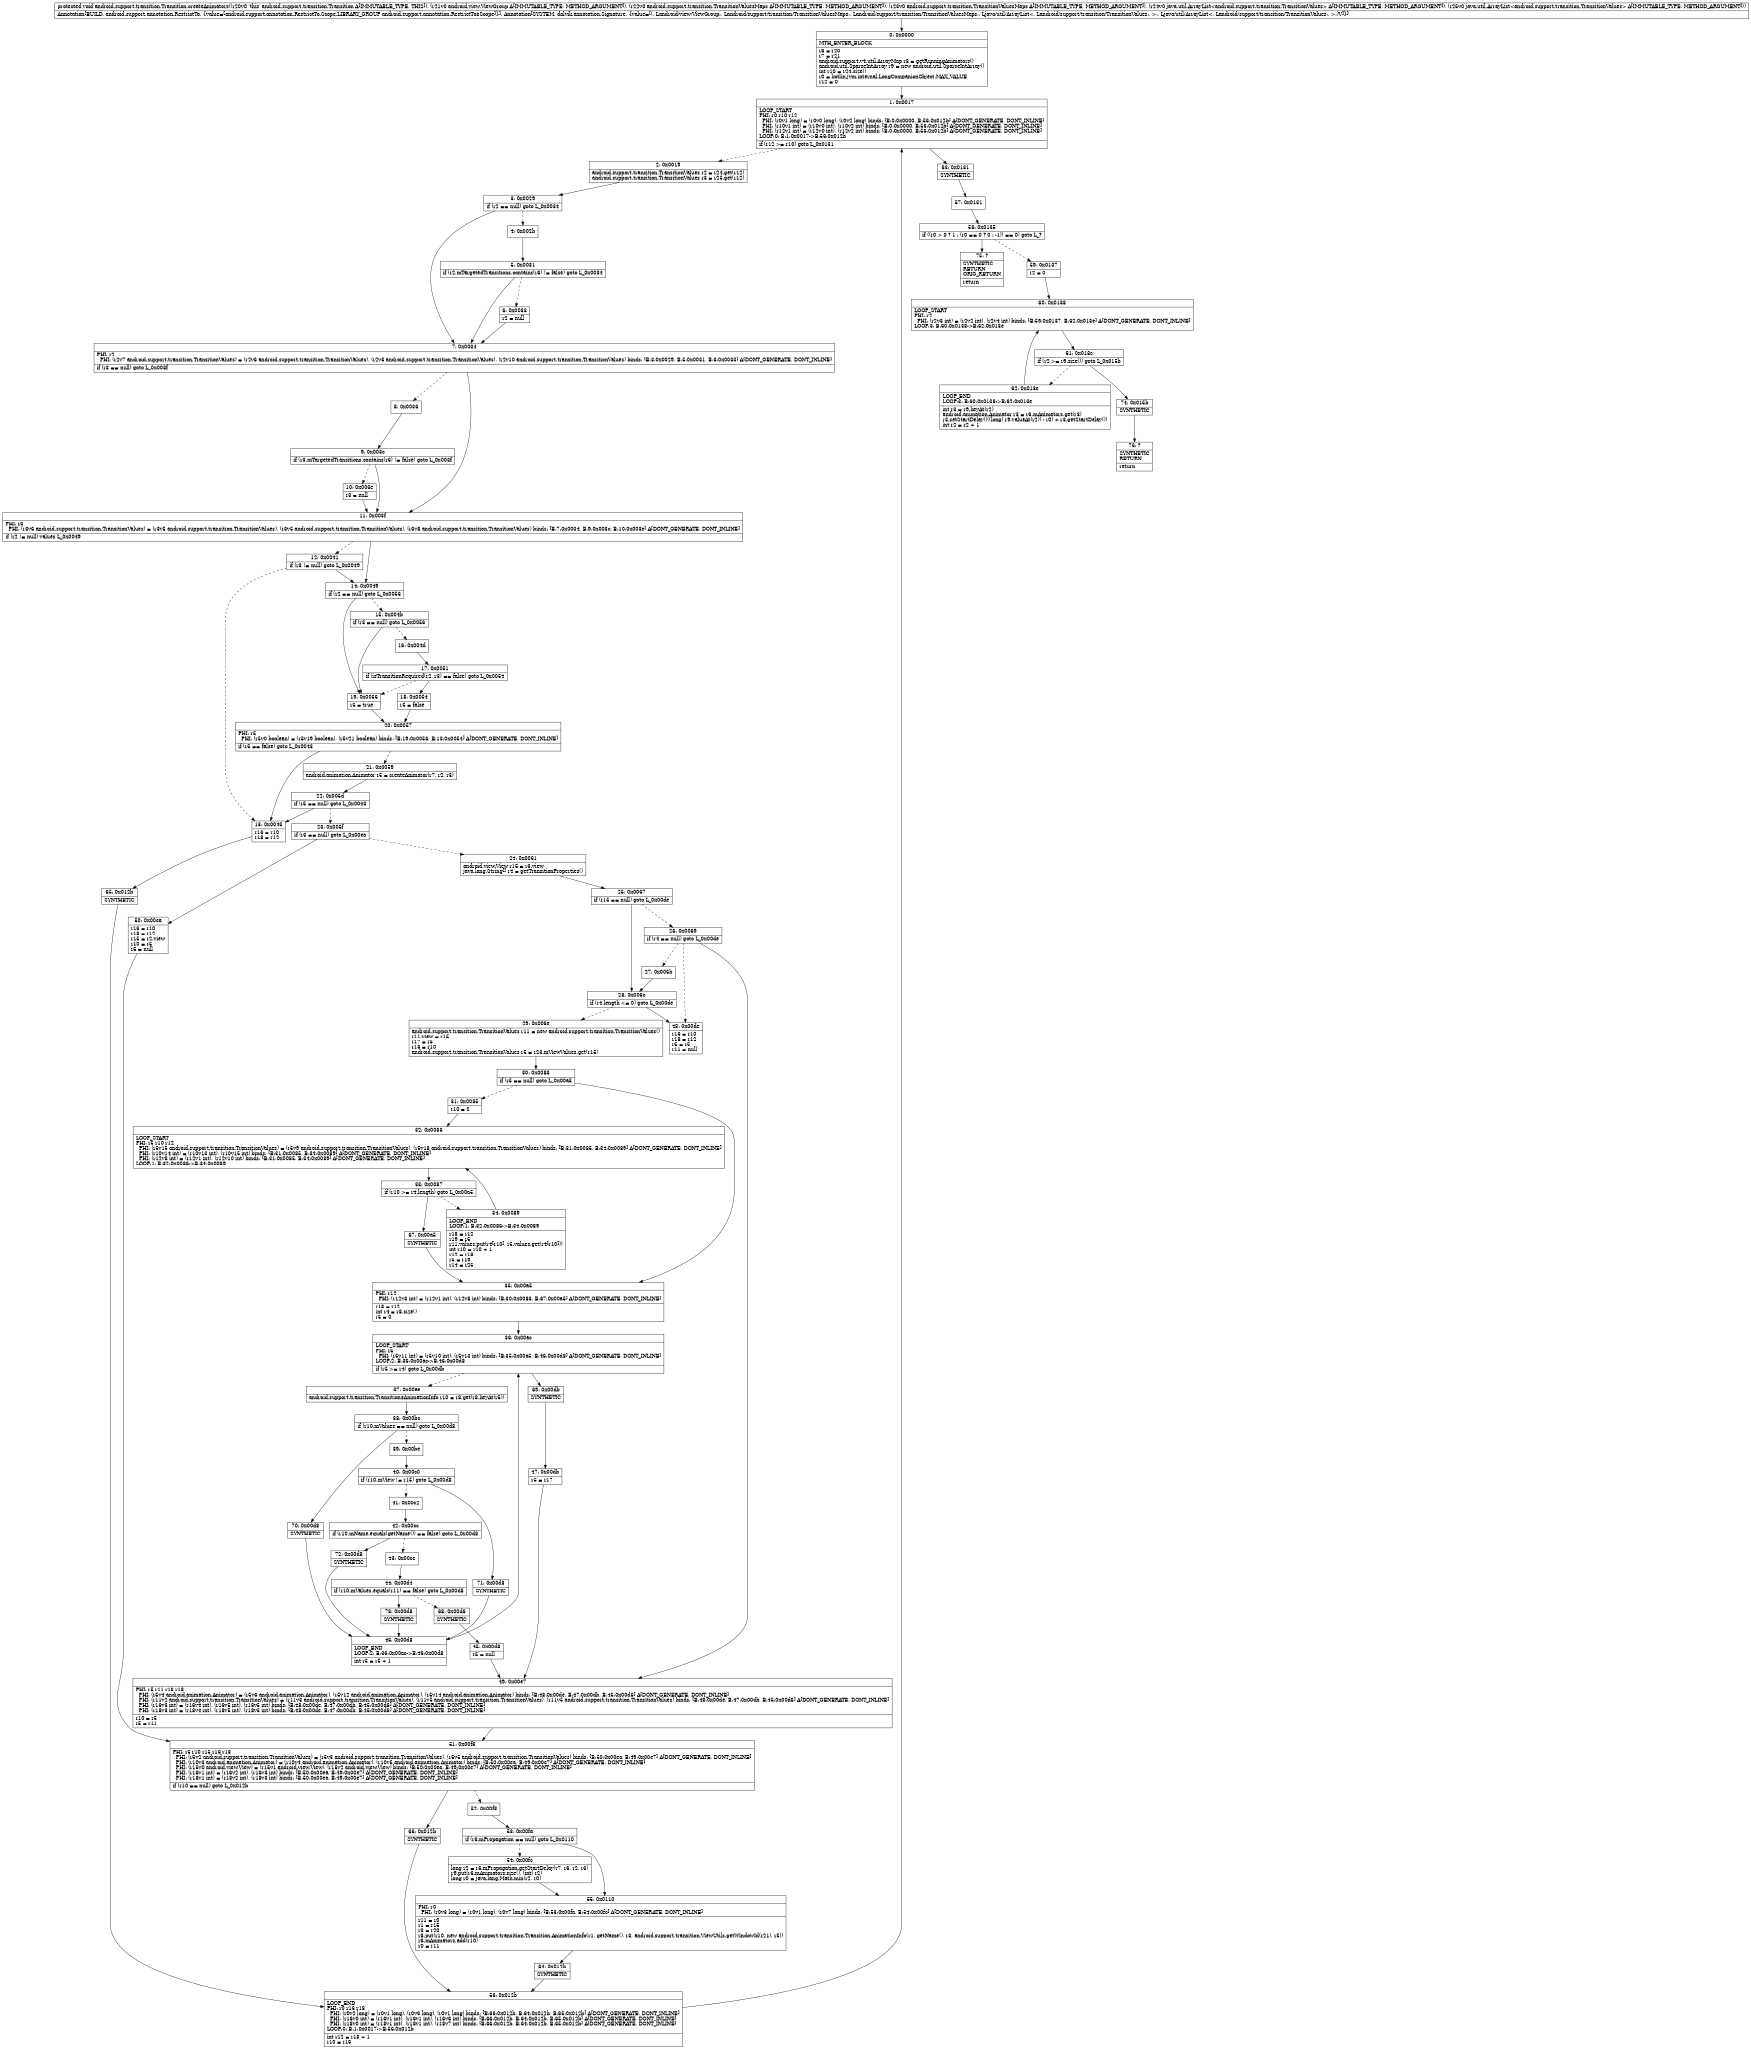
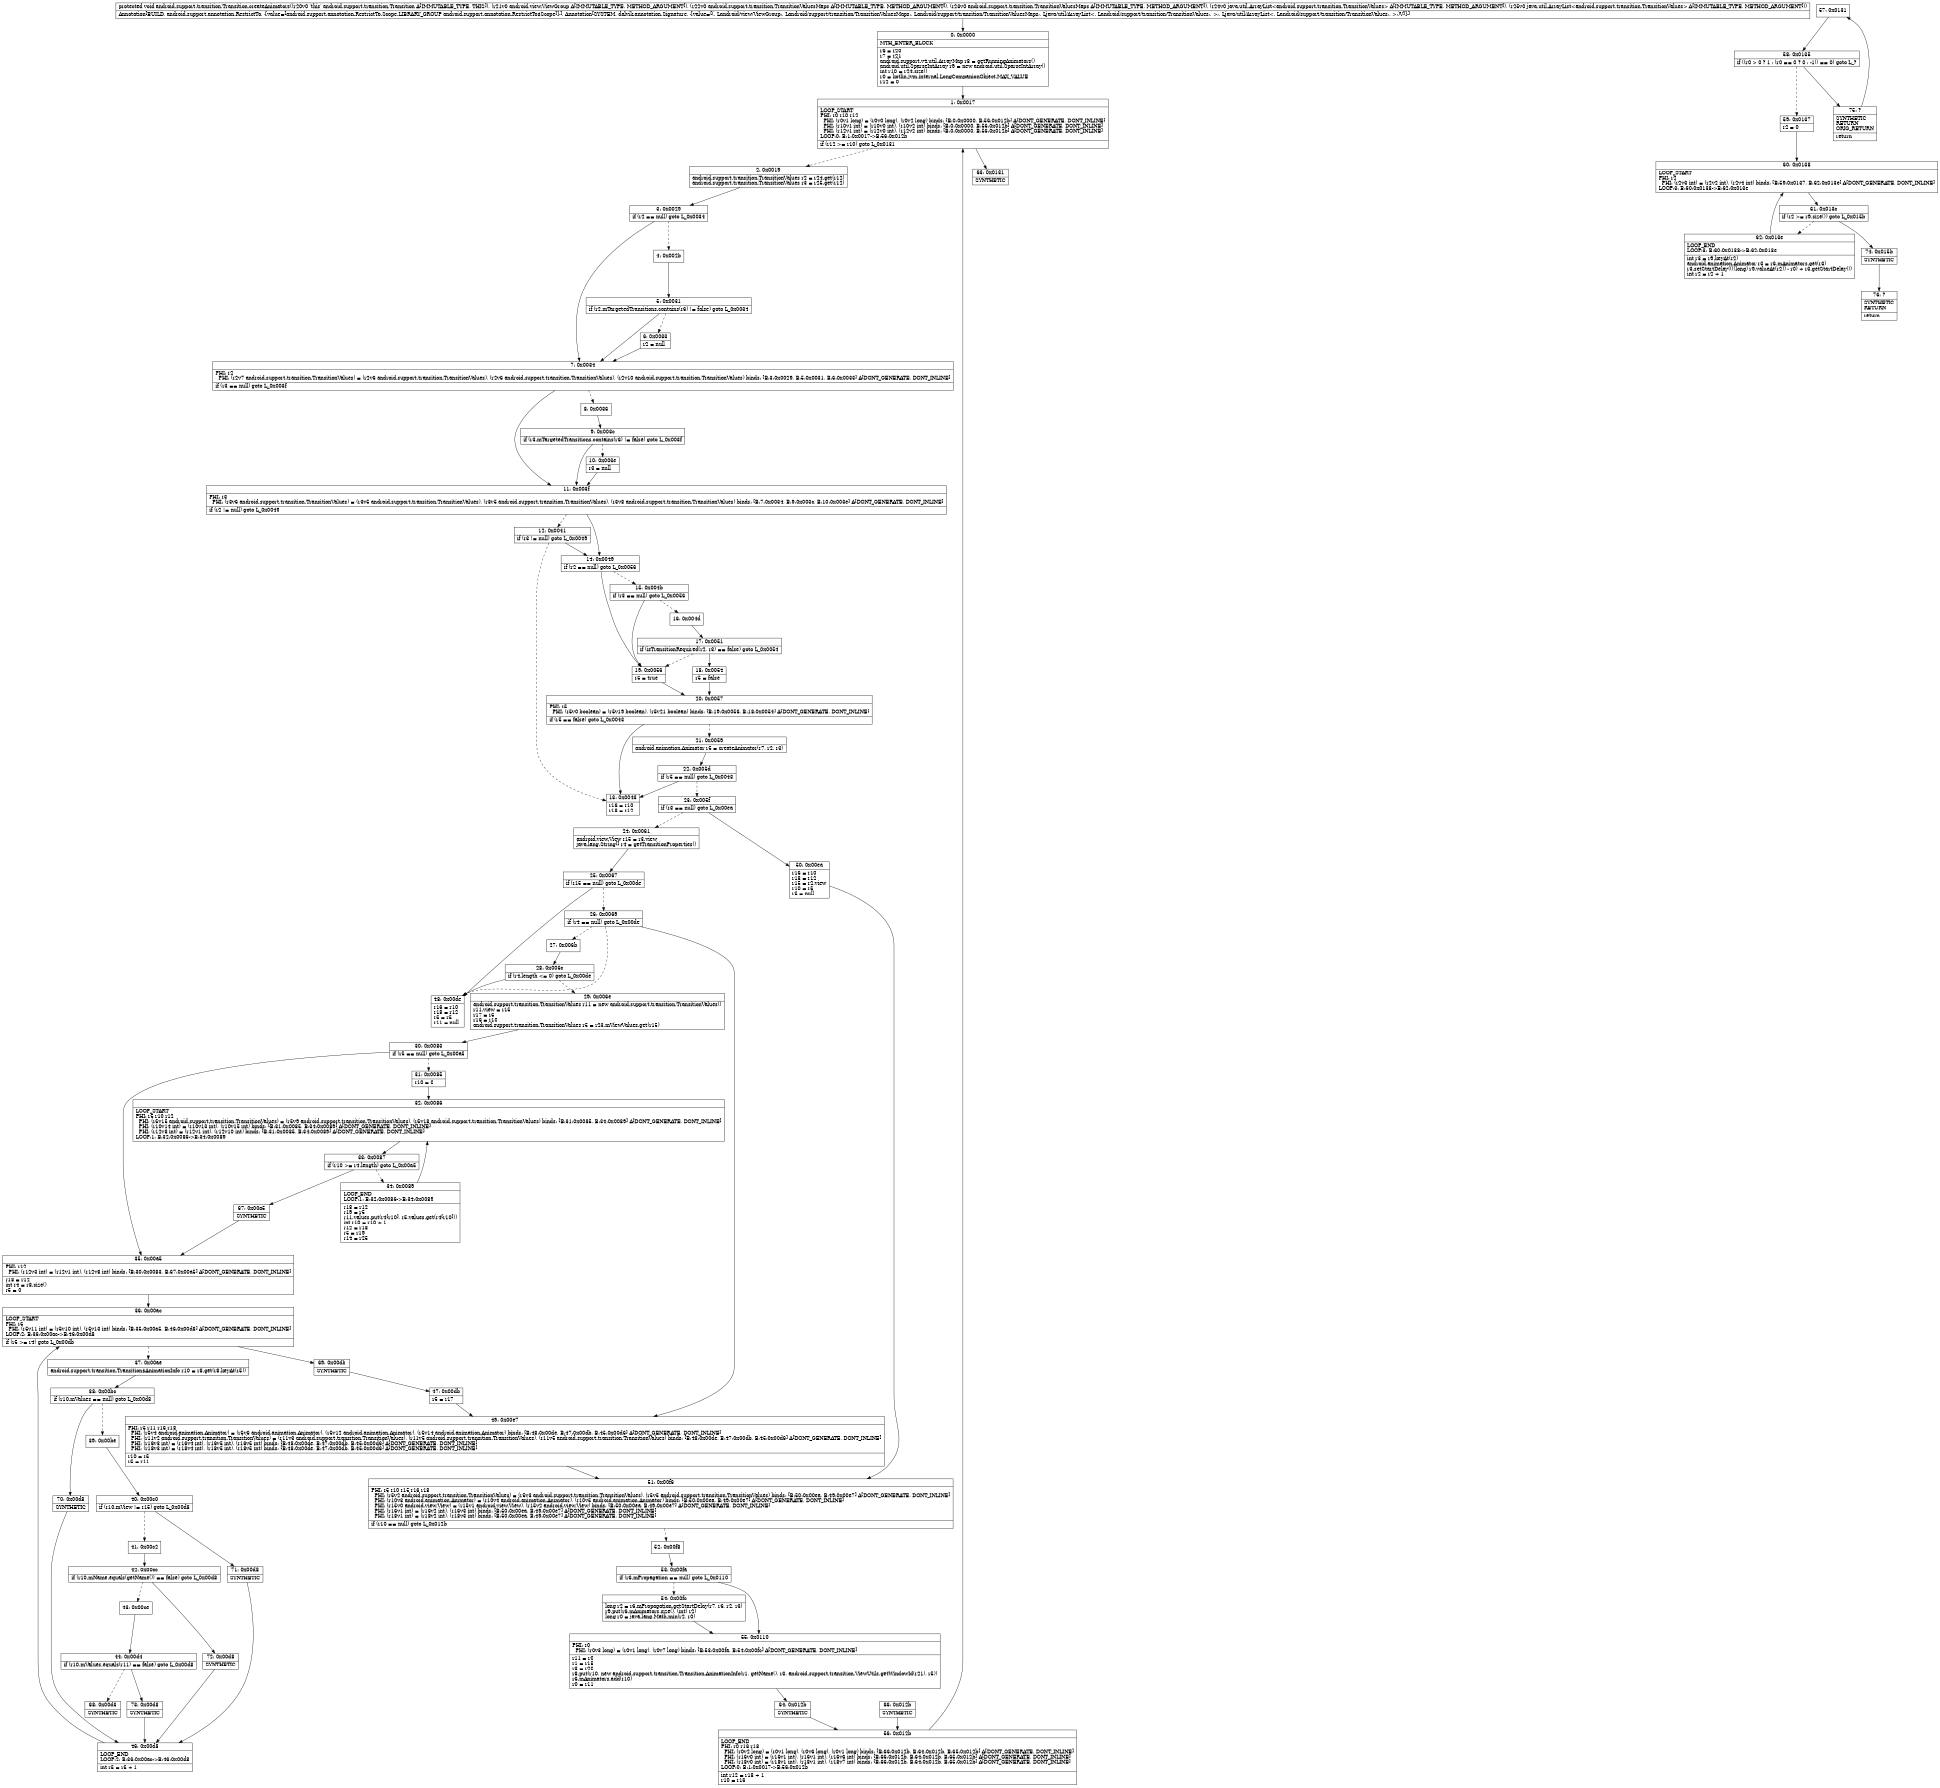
edge "63: 0x0131" -> "57: 0x0131": now "75: ?" -> "57: 0x0131"
node "11: 0x003f": text "if (r2 != null) values L_0x0049" -> "if (r2 != null) goto L_0x0049"
node "65: 0x012b": removed
edge "25: 0x0067" -> "28: 0x006c": now "25: 0x0067" -> "48: 0x00de"
node "45: 0x00d6": removed
edge "51: 0x00f6" -> "66: 0x012b": removed
